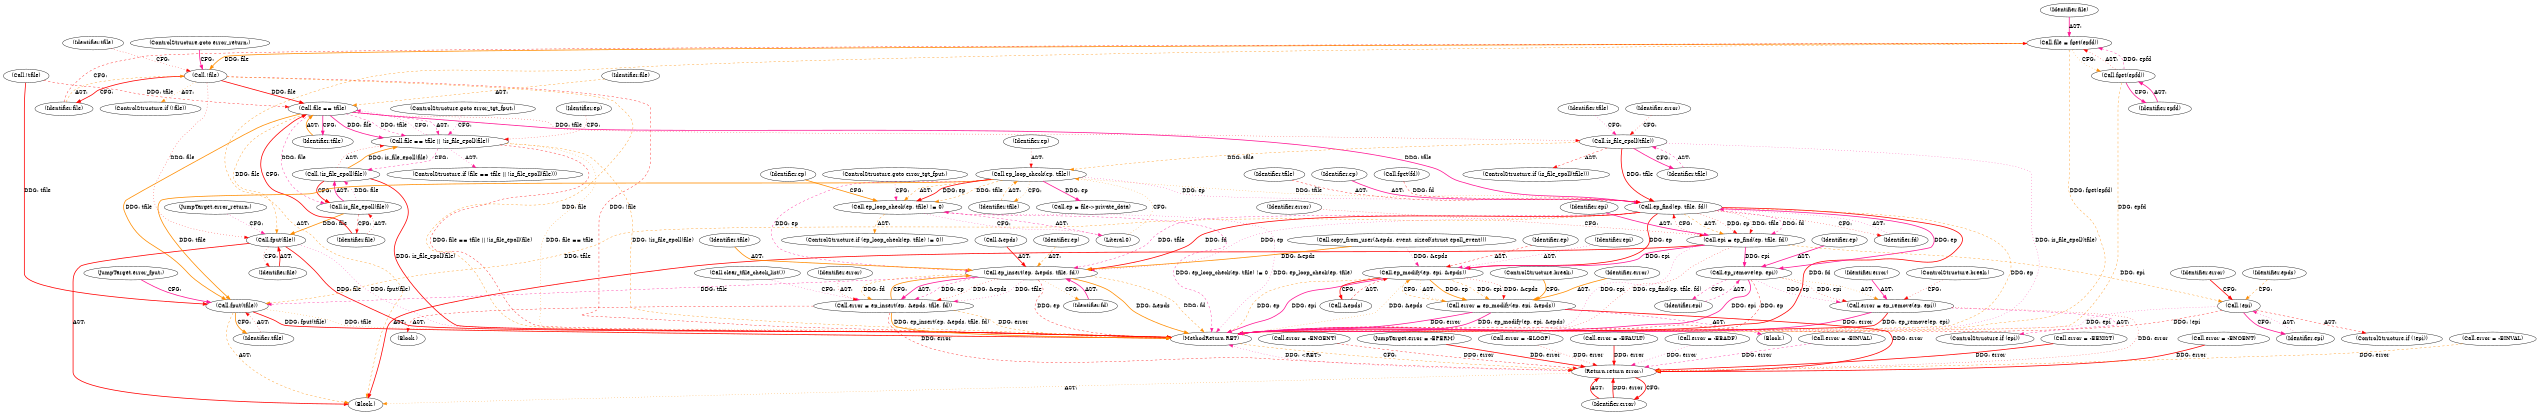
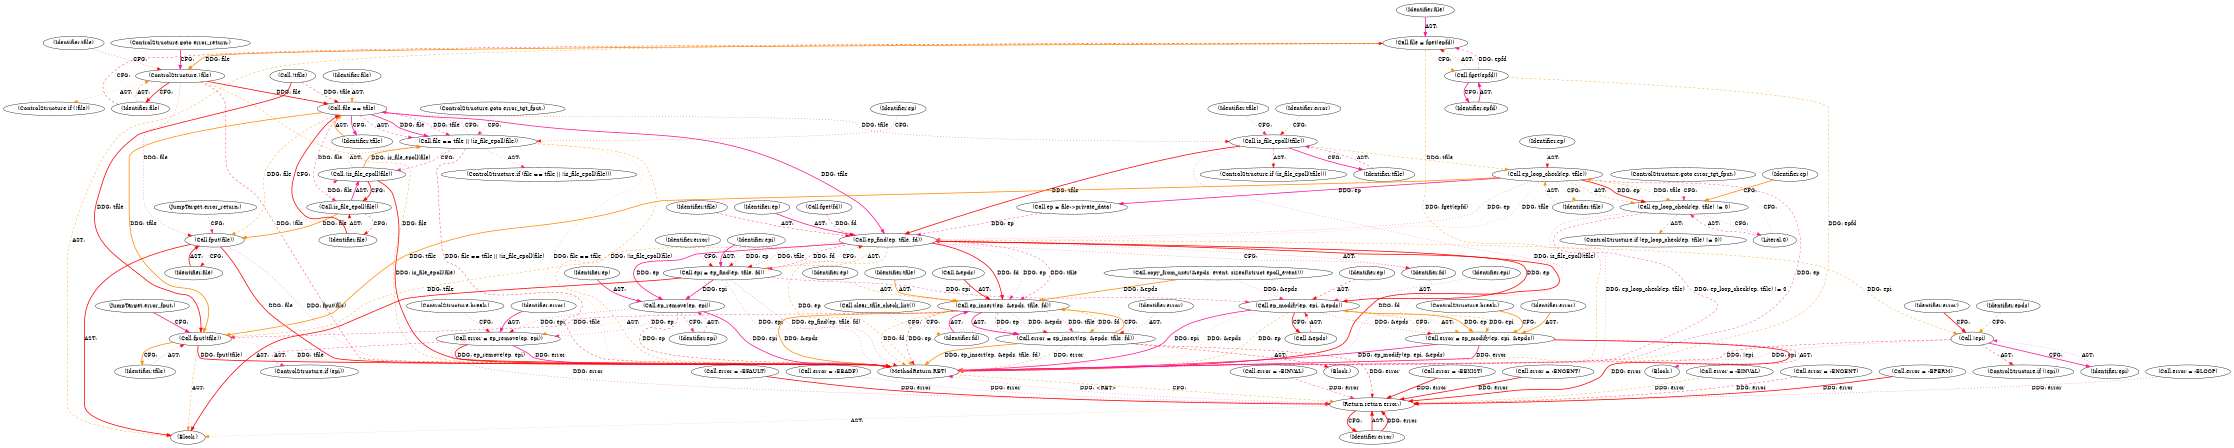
node "(Call,!file)": label "(Call,!file)" -> "(ControlStructure,!file)"
edge "(Call,ep_loop_check(ep, tfile))" -> "(Call,ep_insert(ep, &epds, tfile, fd))": now "(Call,ep_loop_check(ep, tfile))" -> "(MethodReturn,RET)"
edge "(Call,ep = file->private_data)" -> "(Call,ep_find(ep, tfile, fd))": added, label "DDG: ep"
edge "(Call,epi = ep_find(ep, tfile, fd))" -> "(Call,!epi)": now "(Call,ep_find(ep, tfile, fd))" -> "(Call,!epi)"
edge "(Call,epi = ep_find(ep, tfile, fd))" -> "(Call,ep_modify(ep, epi, &epds))": style bold -> dashed
node "(JumpTarget,error = -EPERM)": label "(JumpTarget,error = -EPERM)" -> "(Call,error = -EPERM)"
